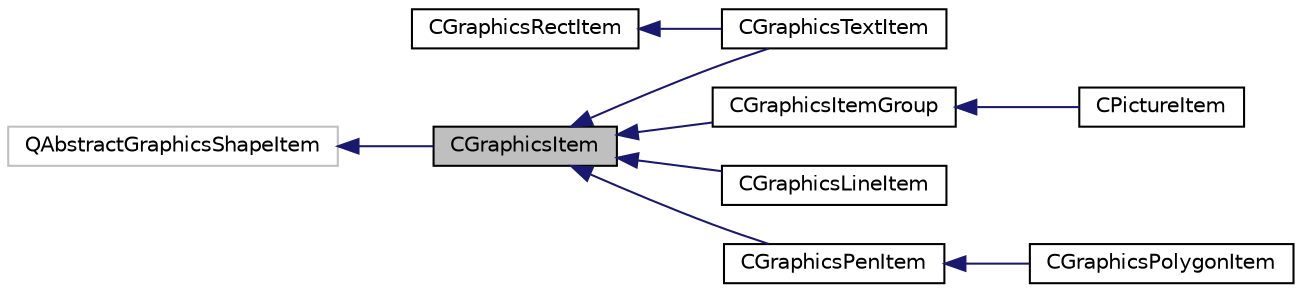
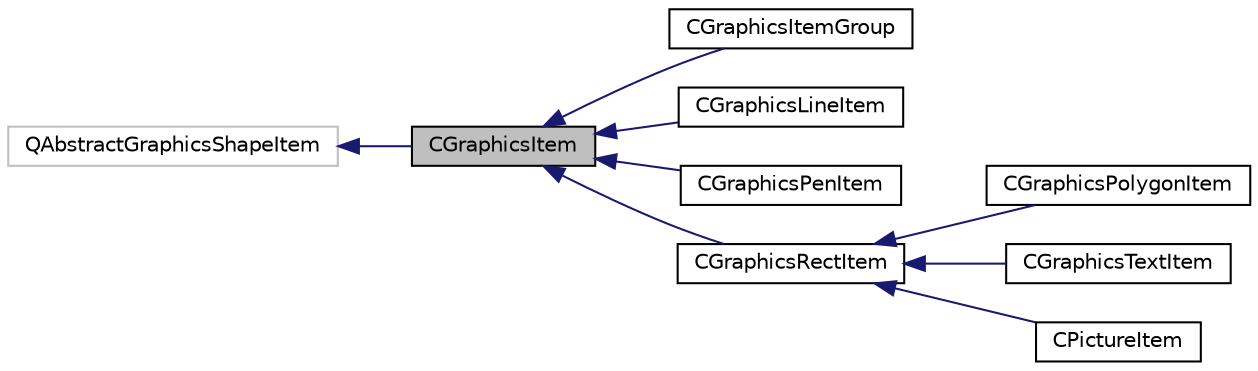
edge "CGraphicsTextItem" -> "CGraphicsItem": now "CGraphicsRectItem" -> "CGraphicsItem"
edge "CPictureItem" -> "CGraphicsItemGroup": now "CPictureItem" -> "CGraphicsRectItem"
edge "CGraphicsPolygonItem" -> "CGraphicsPenItem": now "CGraphicsPolygonItem" -> "CGraphicsRectItem"
